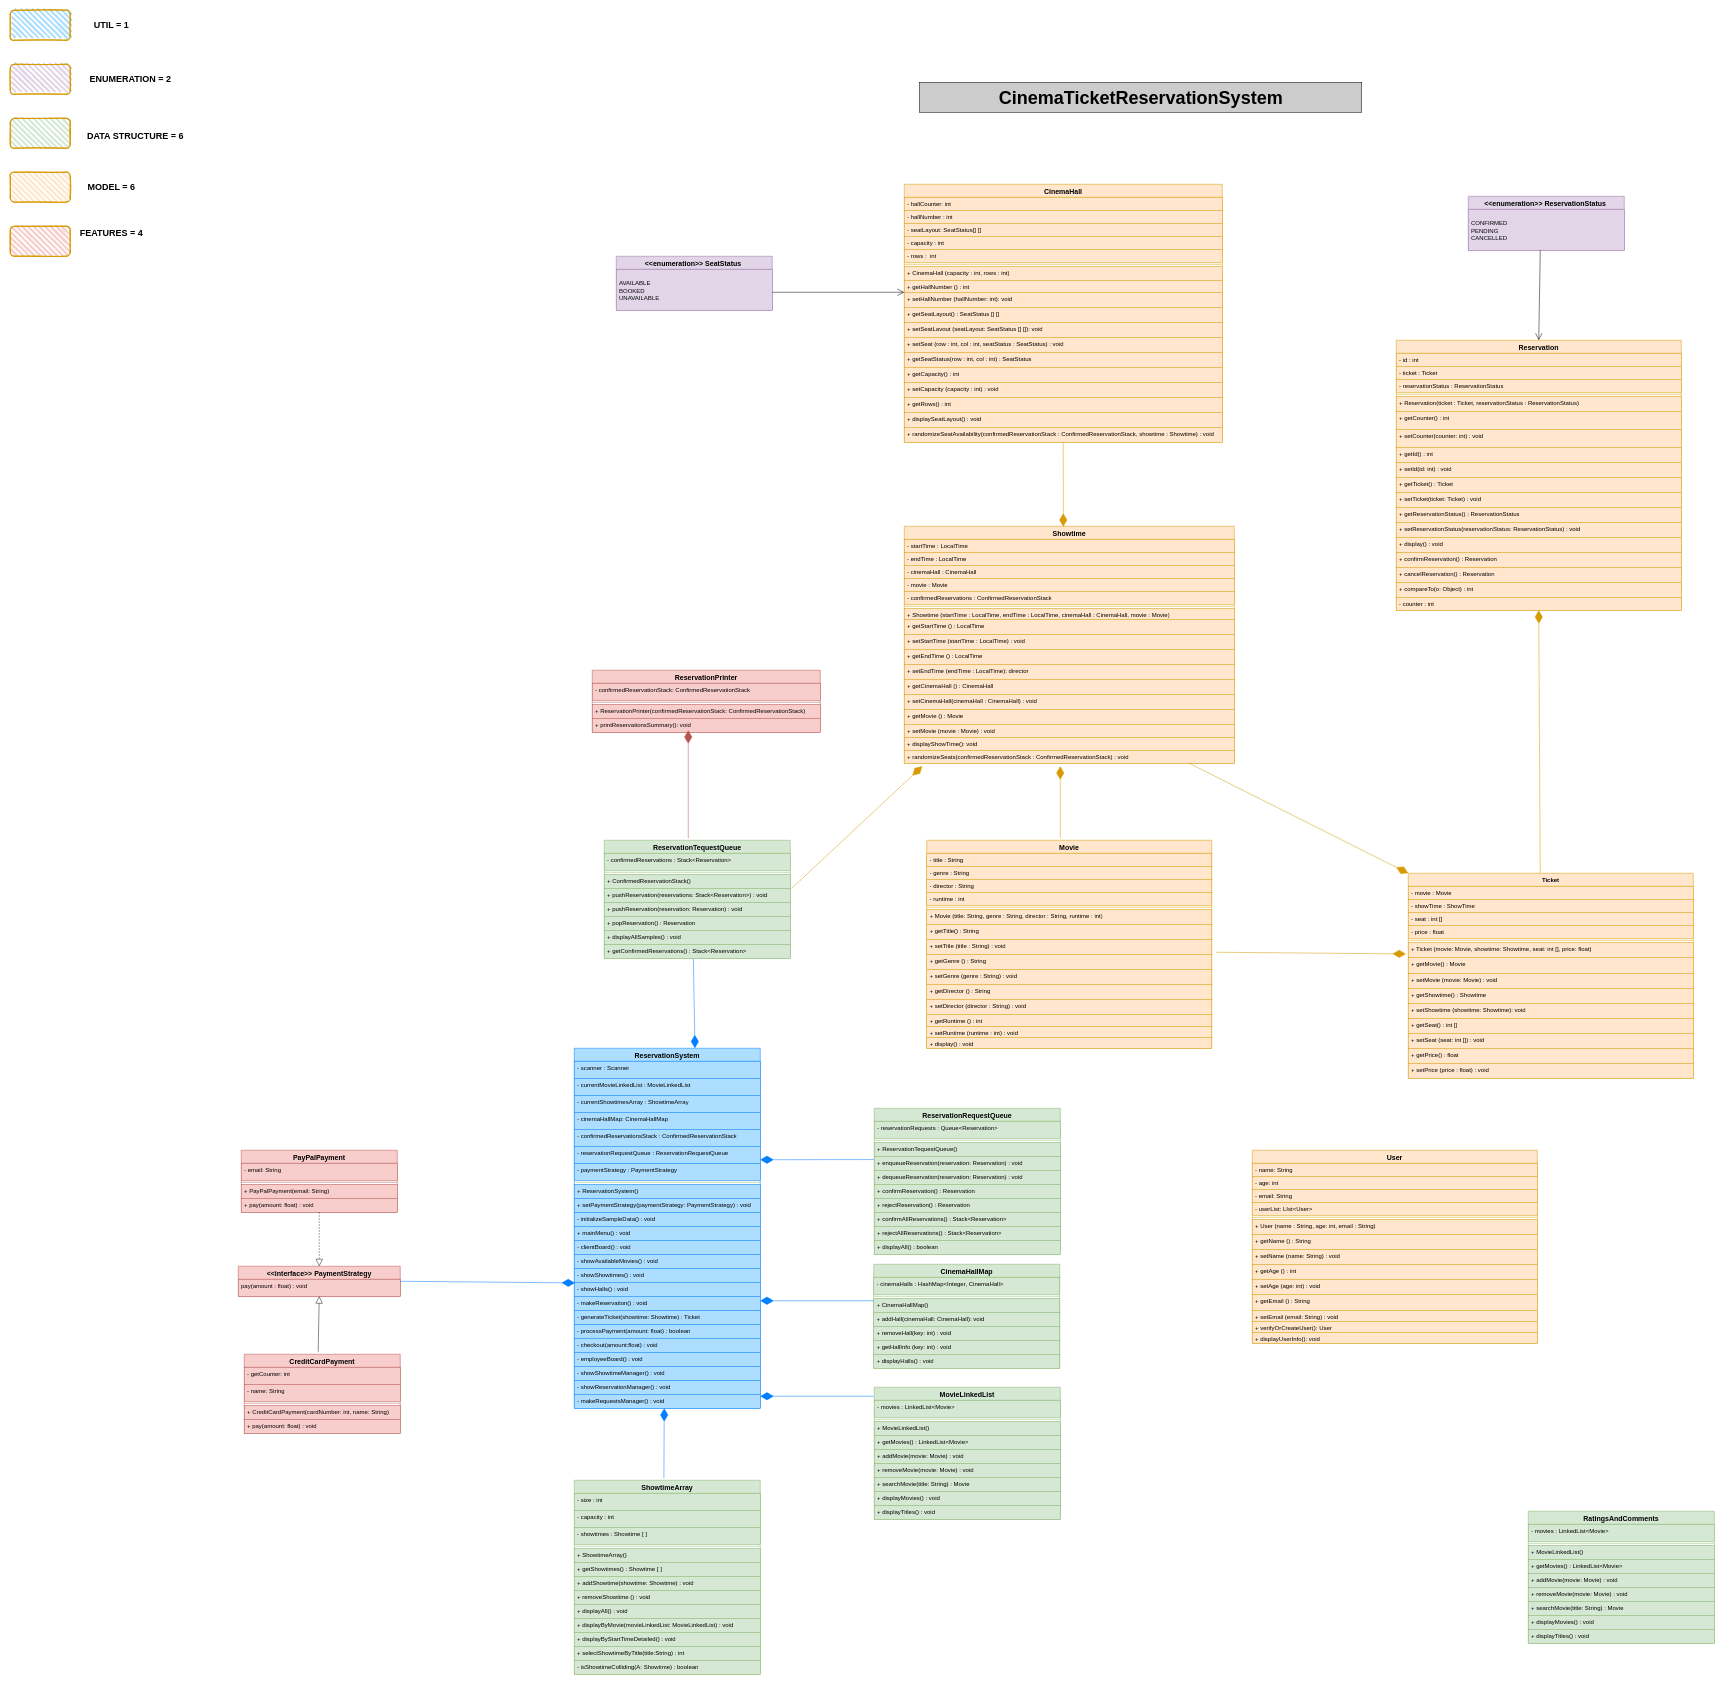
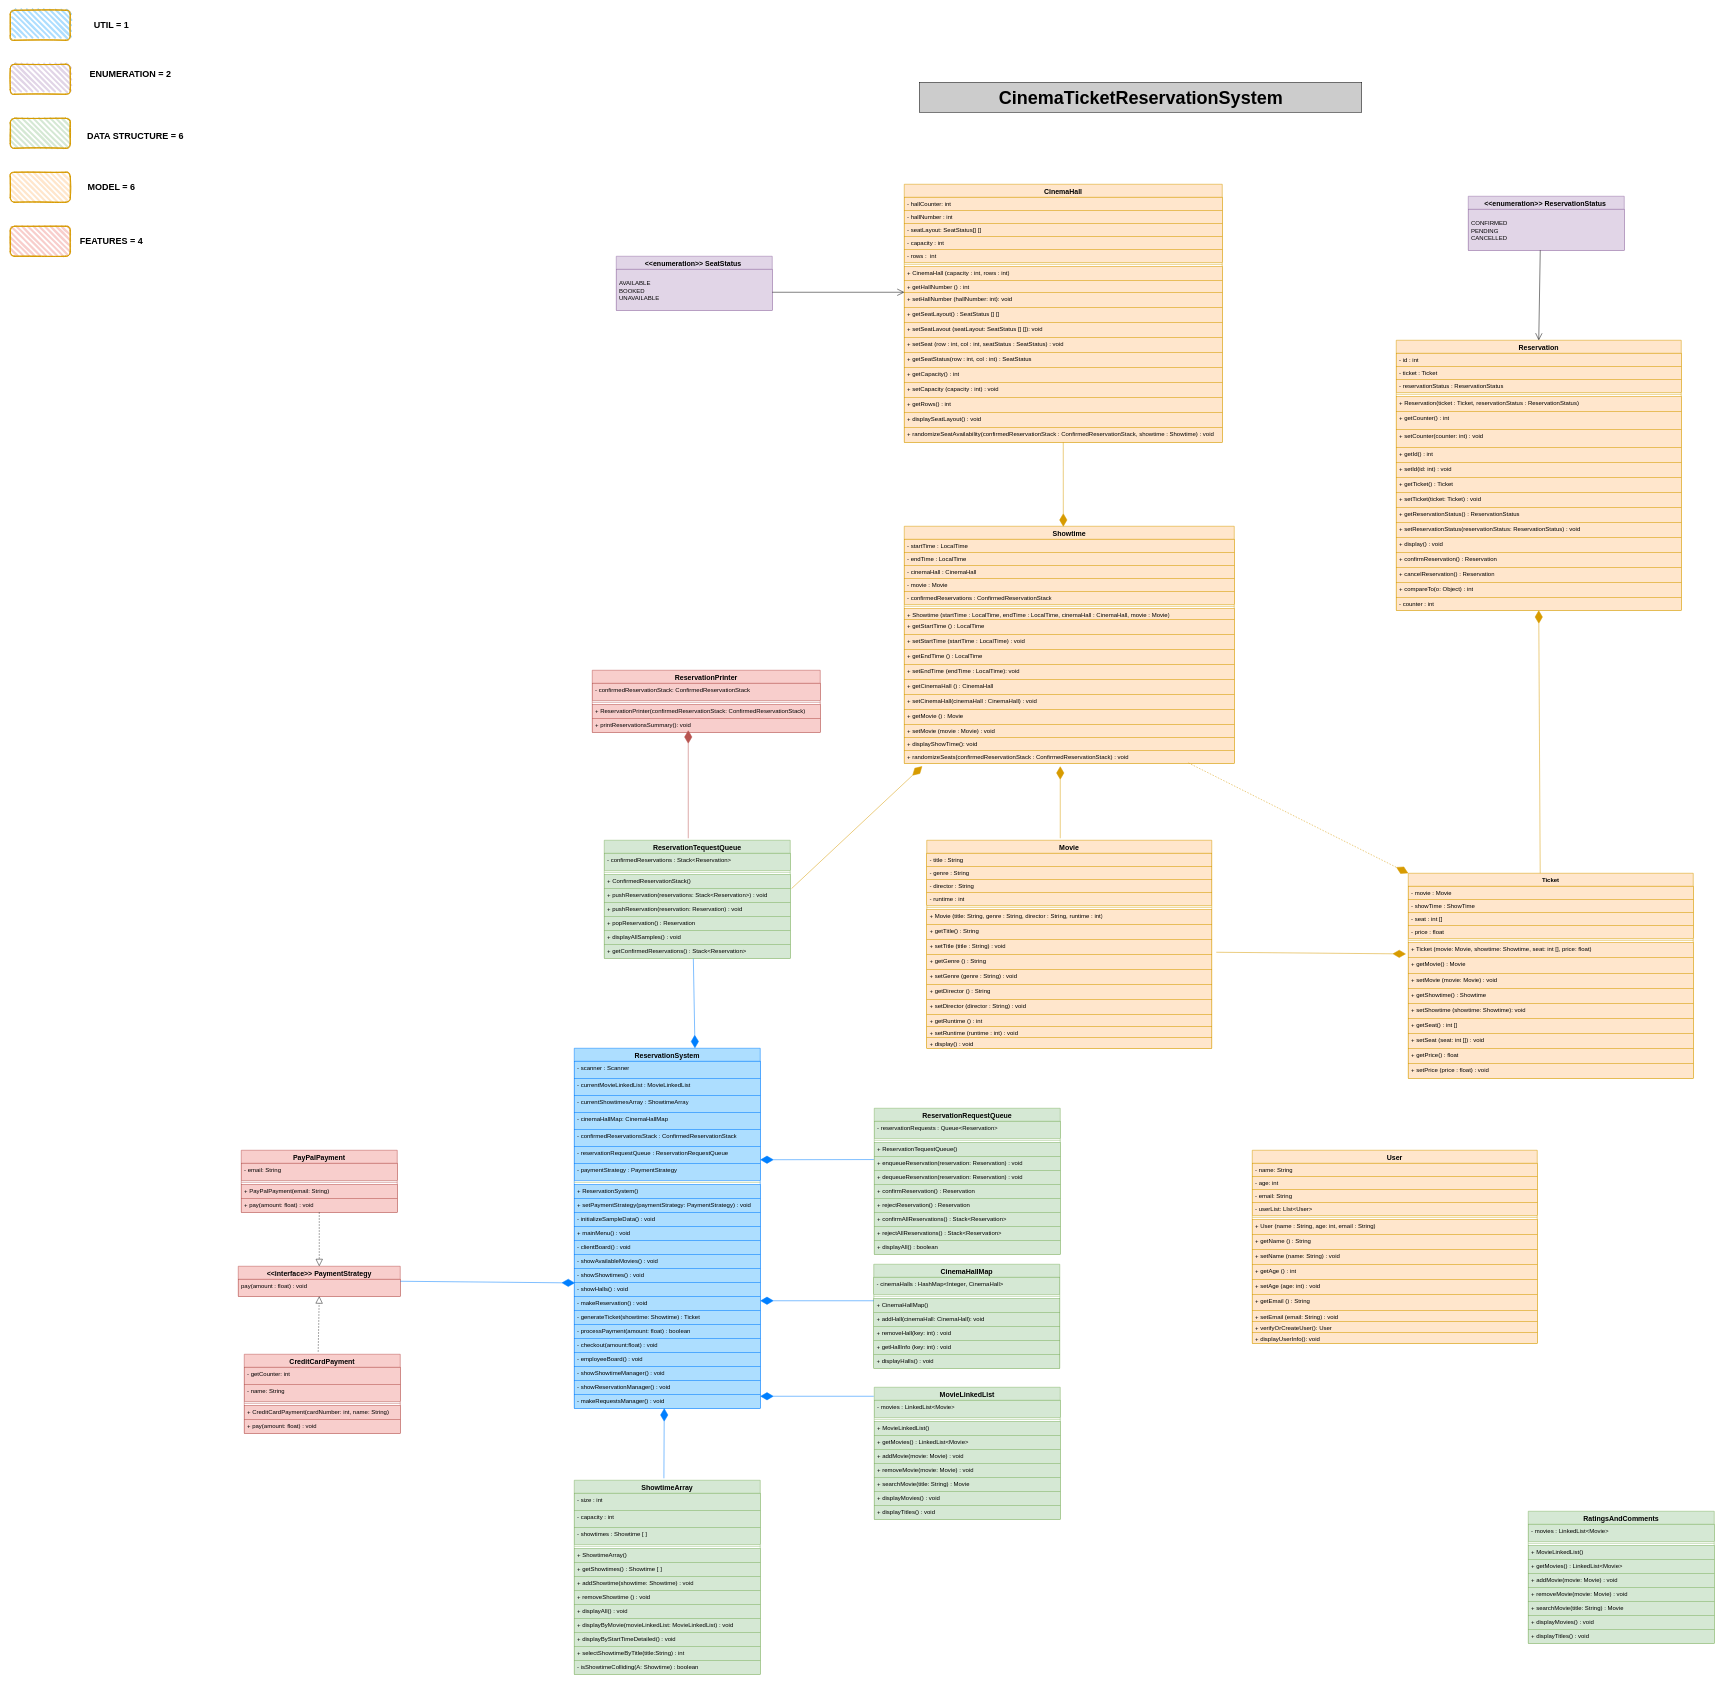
node "ENUMERATION = 2": moved (130, 79) -> (130, 74)
node "FEATURES = 4": moved (111, 233) -> (111, 241)
node "+ setEndTime (endTime : LocalTime): director": label "+ setEndTime (endTime : LocalTime): director" -> "+ setEndTime (endTime : LocalTime): void"
edge "+ randomizeSeats(confirmedReservationStack : ConfirmedReservationStack) : void" -> "Ticket": style solid -> dashed
edge "CreditCardPayment" -> "<<interface>> PaymentStrategy": style solid -> dashed
